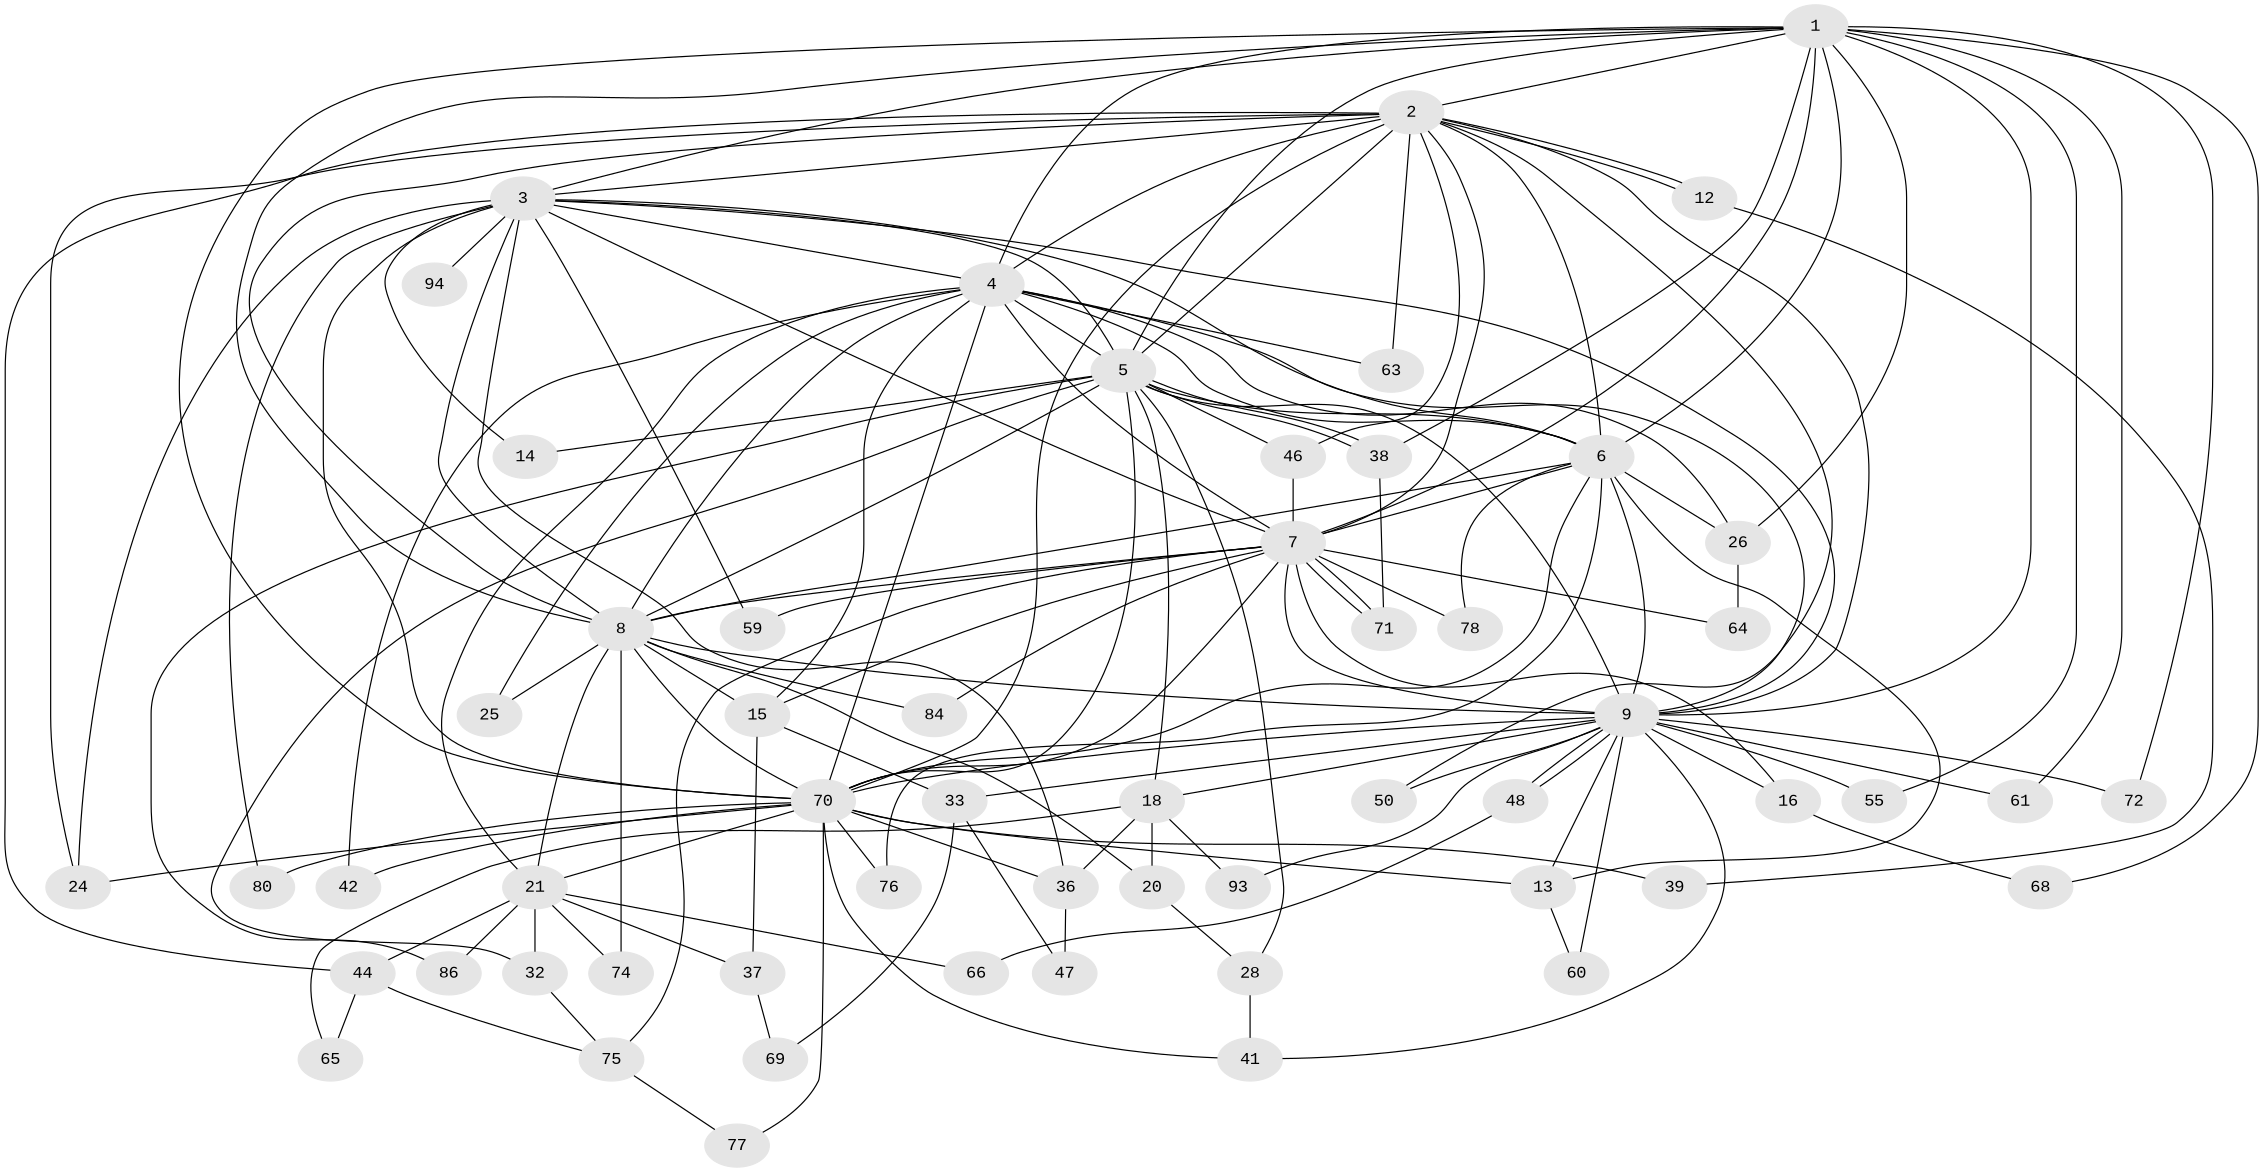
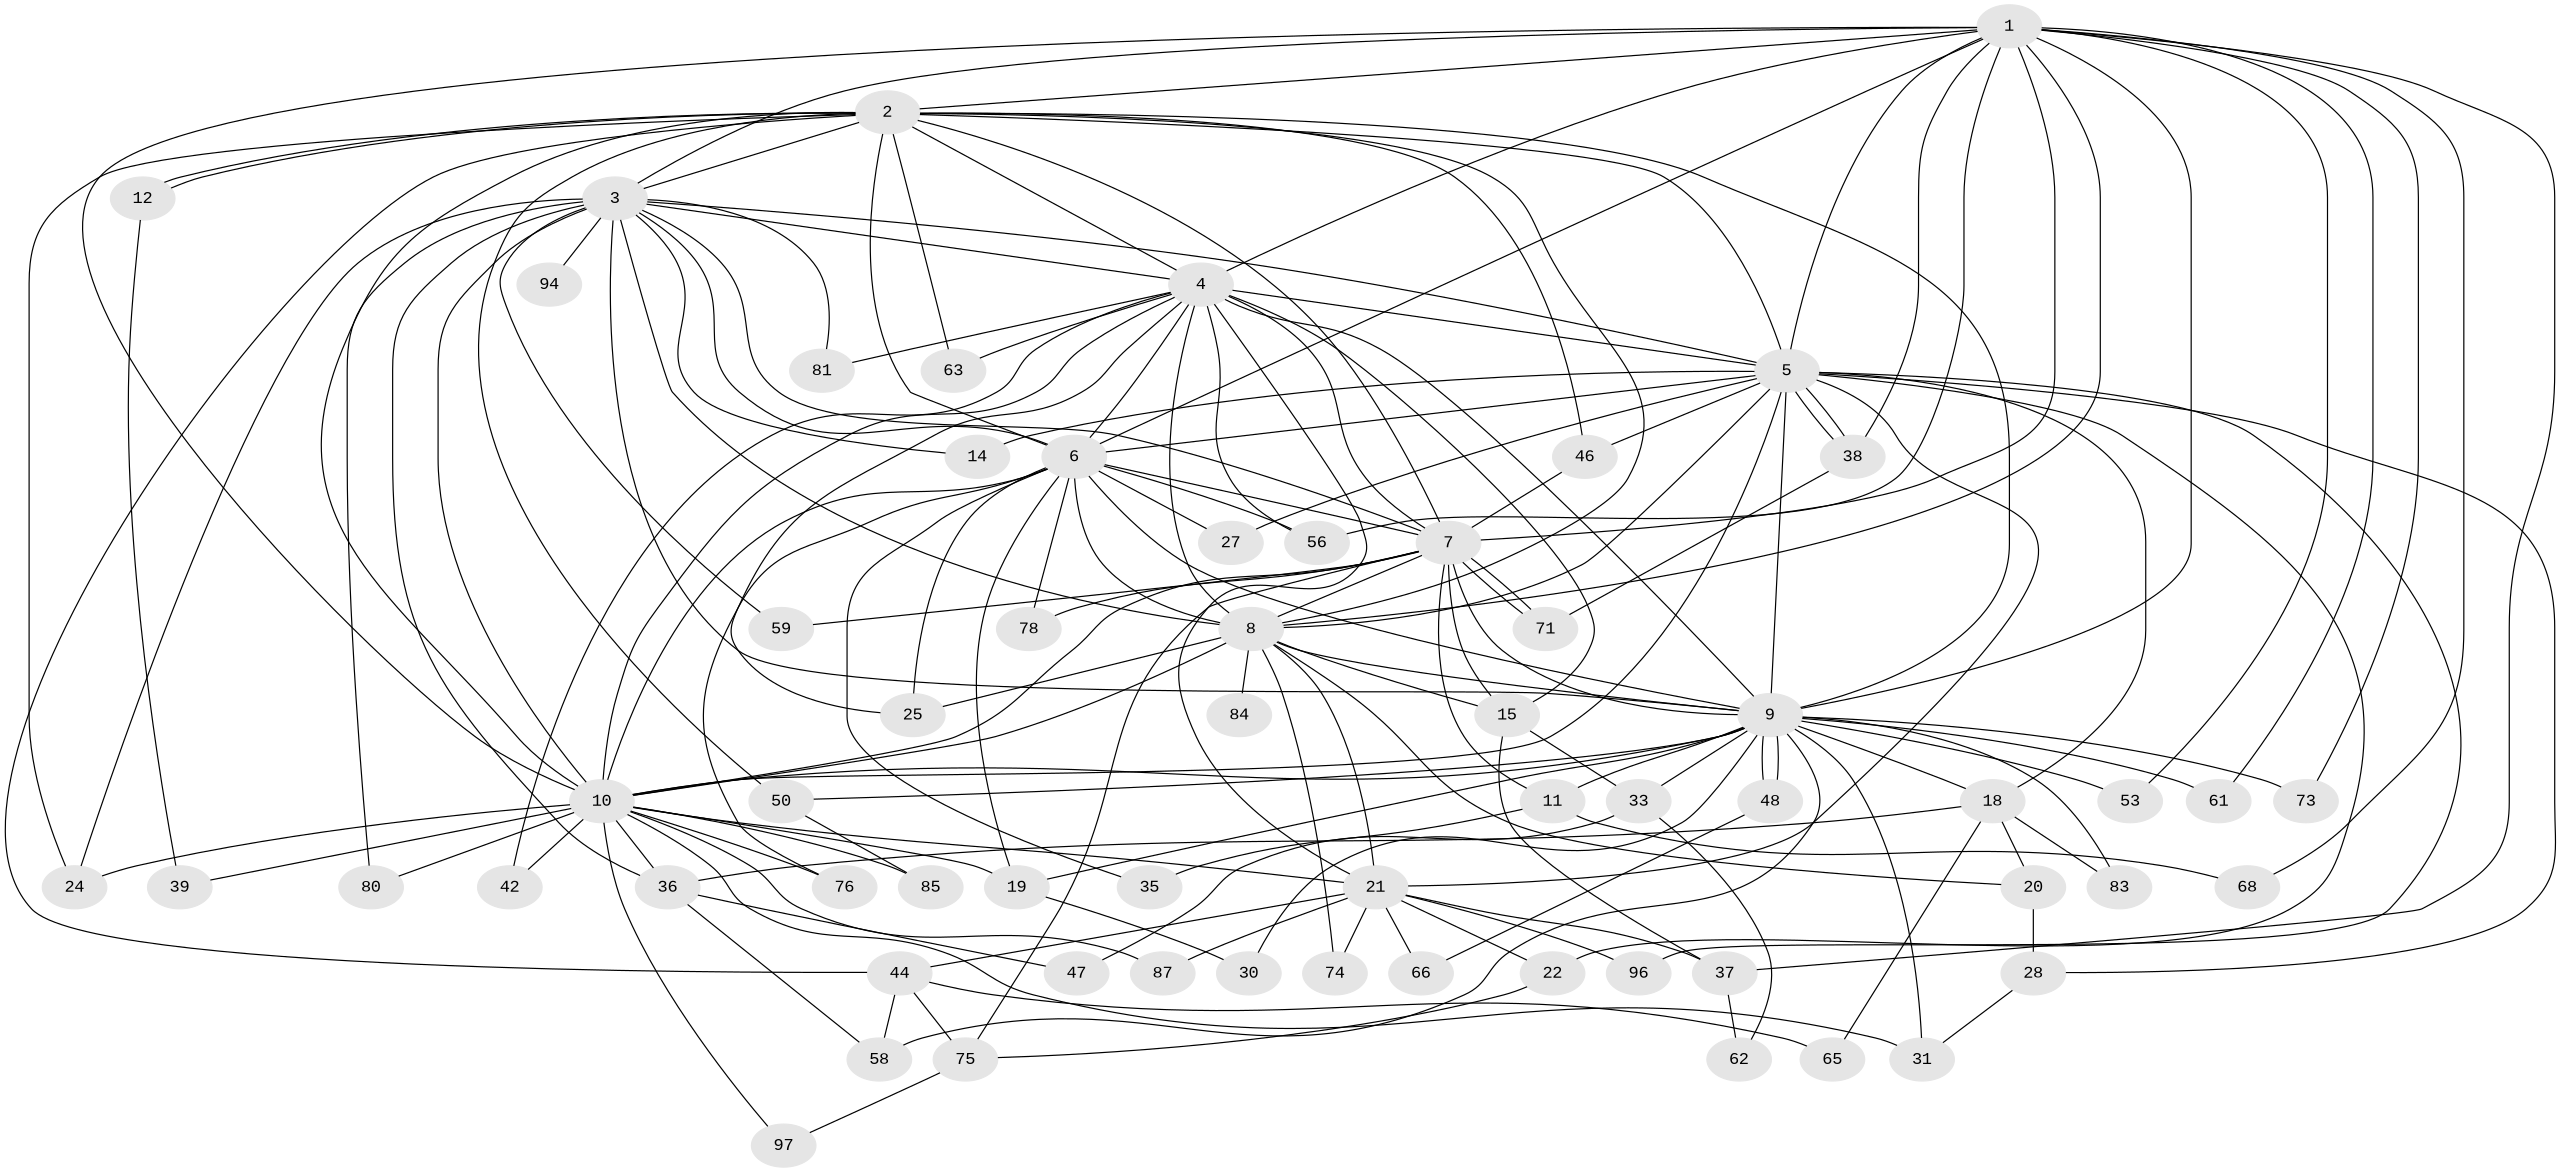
node "81": added
node "27": added
node "26": label "26" -> "56"
edge "6" -- "25": added
edge "7" -- "84": removed
edge "1" -- "37": added
node "64": removed
edge "5" -- "21": added
node "70": label "70" -> "10"
node "16": label "16" -> "11"
node "55": label "55" -> "53"
node "72": label "72" -> "73"
node "85": added
node "35": added
node "93": label "93" -> "83"
node "13": label "13" -> "19"
node "86": label "86" -> "96"
node "32": label "32" -> "22"
node "87": added
node "60": label "60" -> "30"
node "69": label "69" -> "62"
node "58": added
node "41": label "41" -> "31"
node "77": label "77" -> "97"
